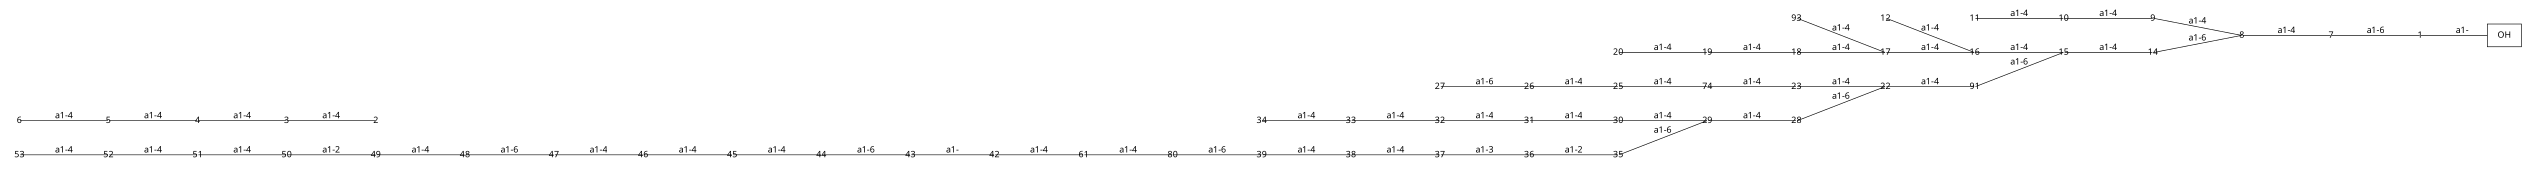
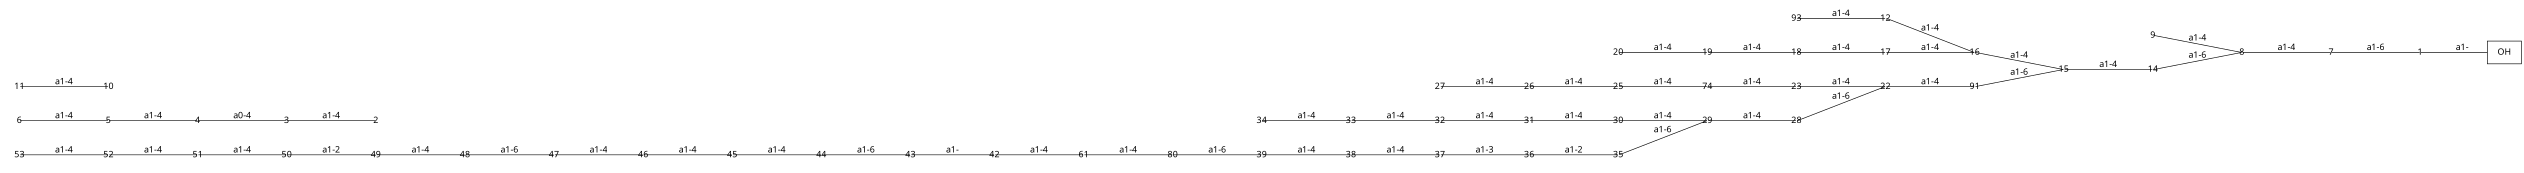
edge "10" -- "9": removed, label "a1-4"
edge "93" -- "17": now "93" -- "12"
edge "27" -- "26": label "a1-6" -> "a1-4"
edge "4" -- "3": label "a1-4" -> "a0-4"
